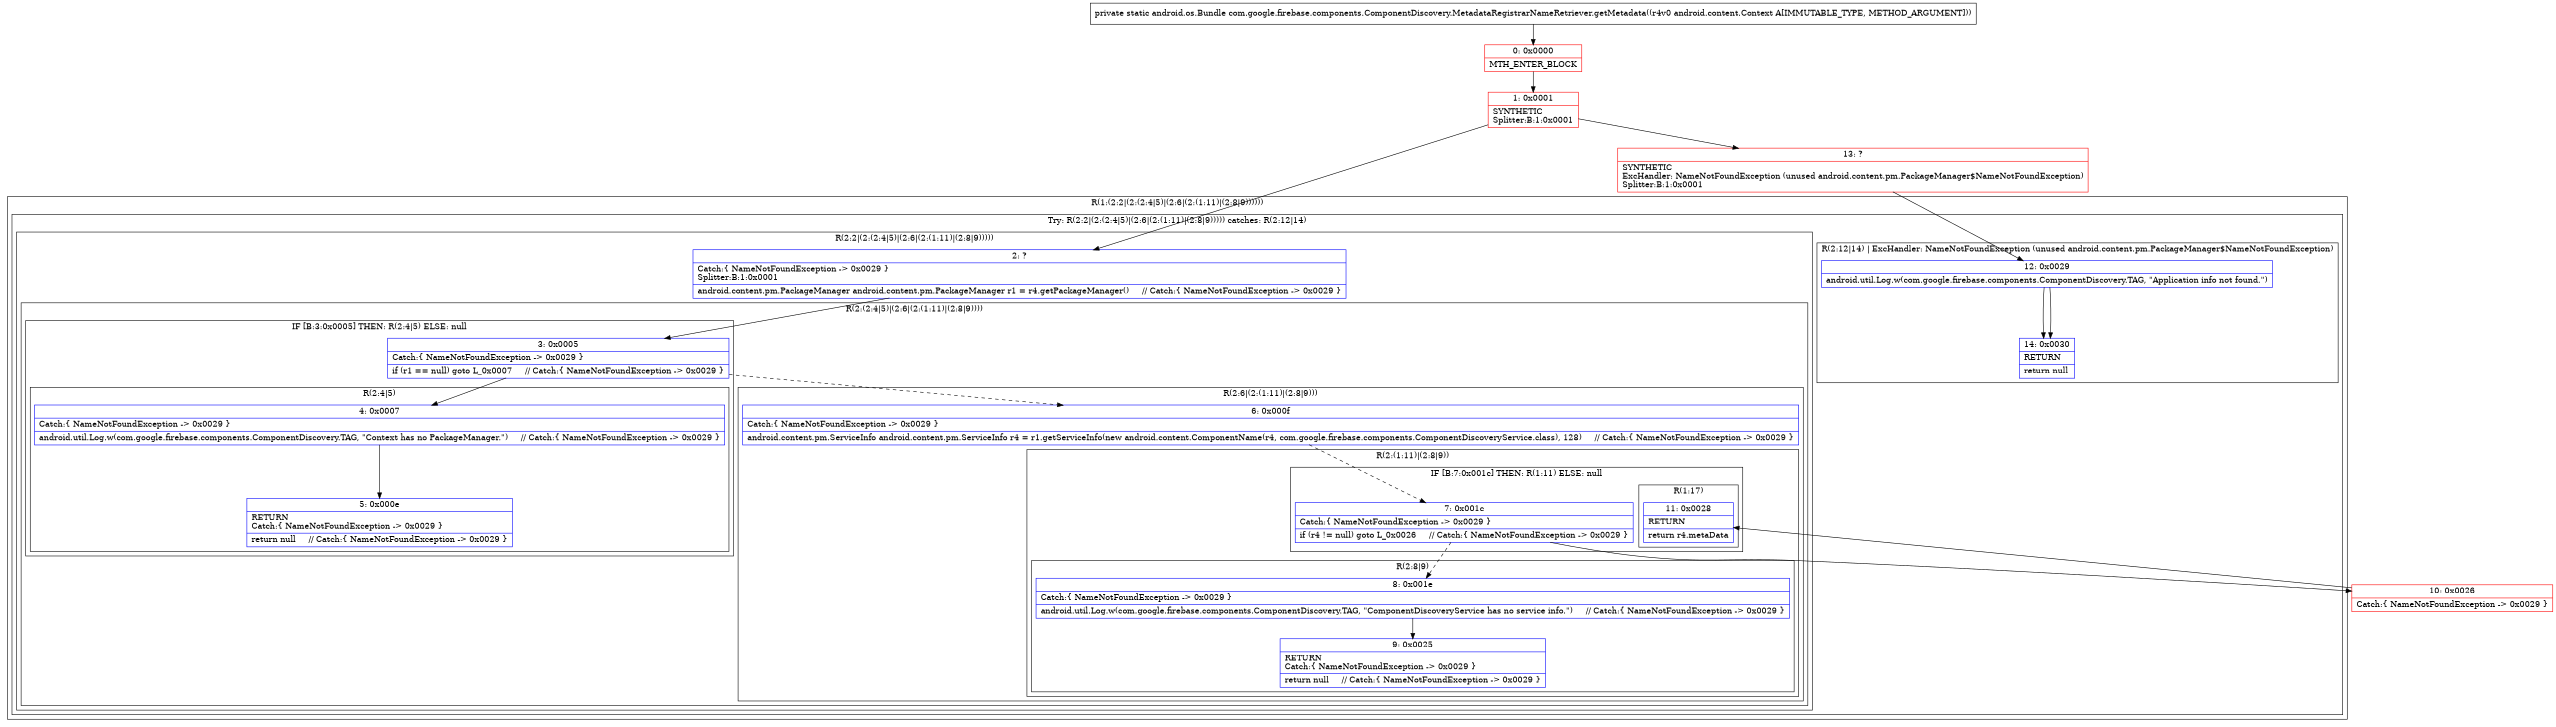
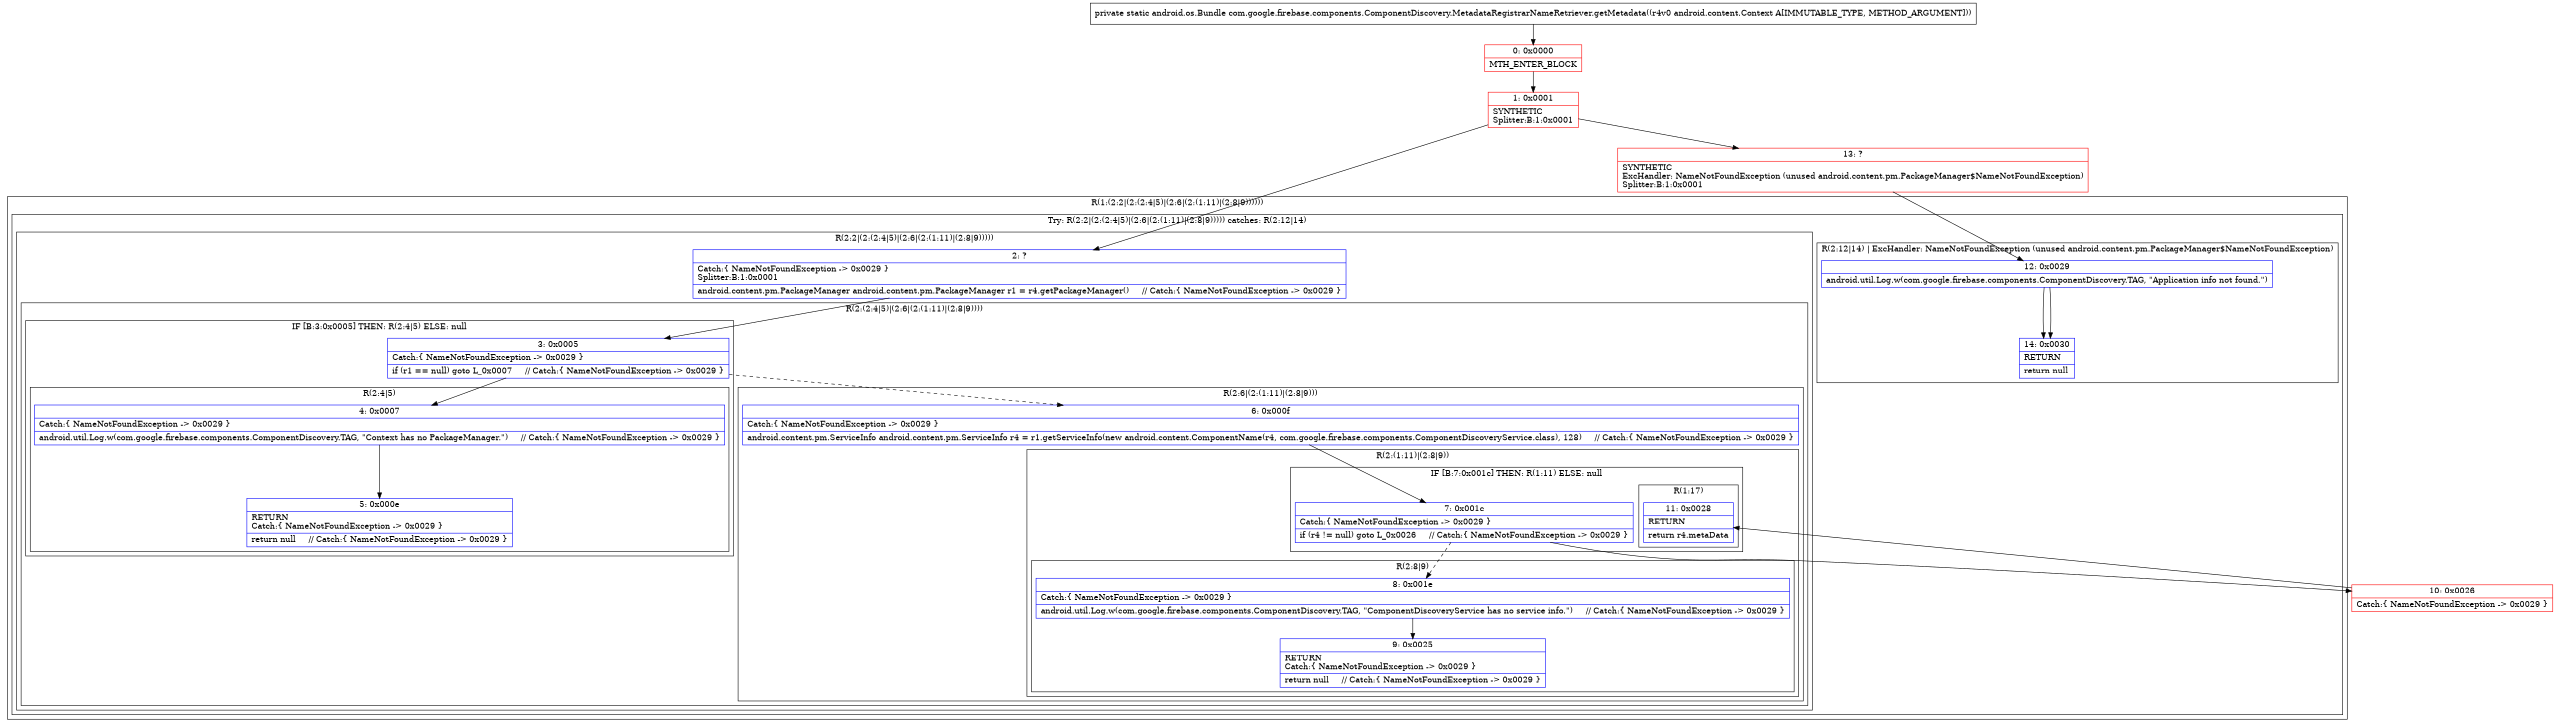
edge "6: 0x000f" -> "7: 0x001c": style dashed -> solid
